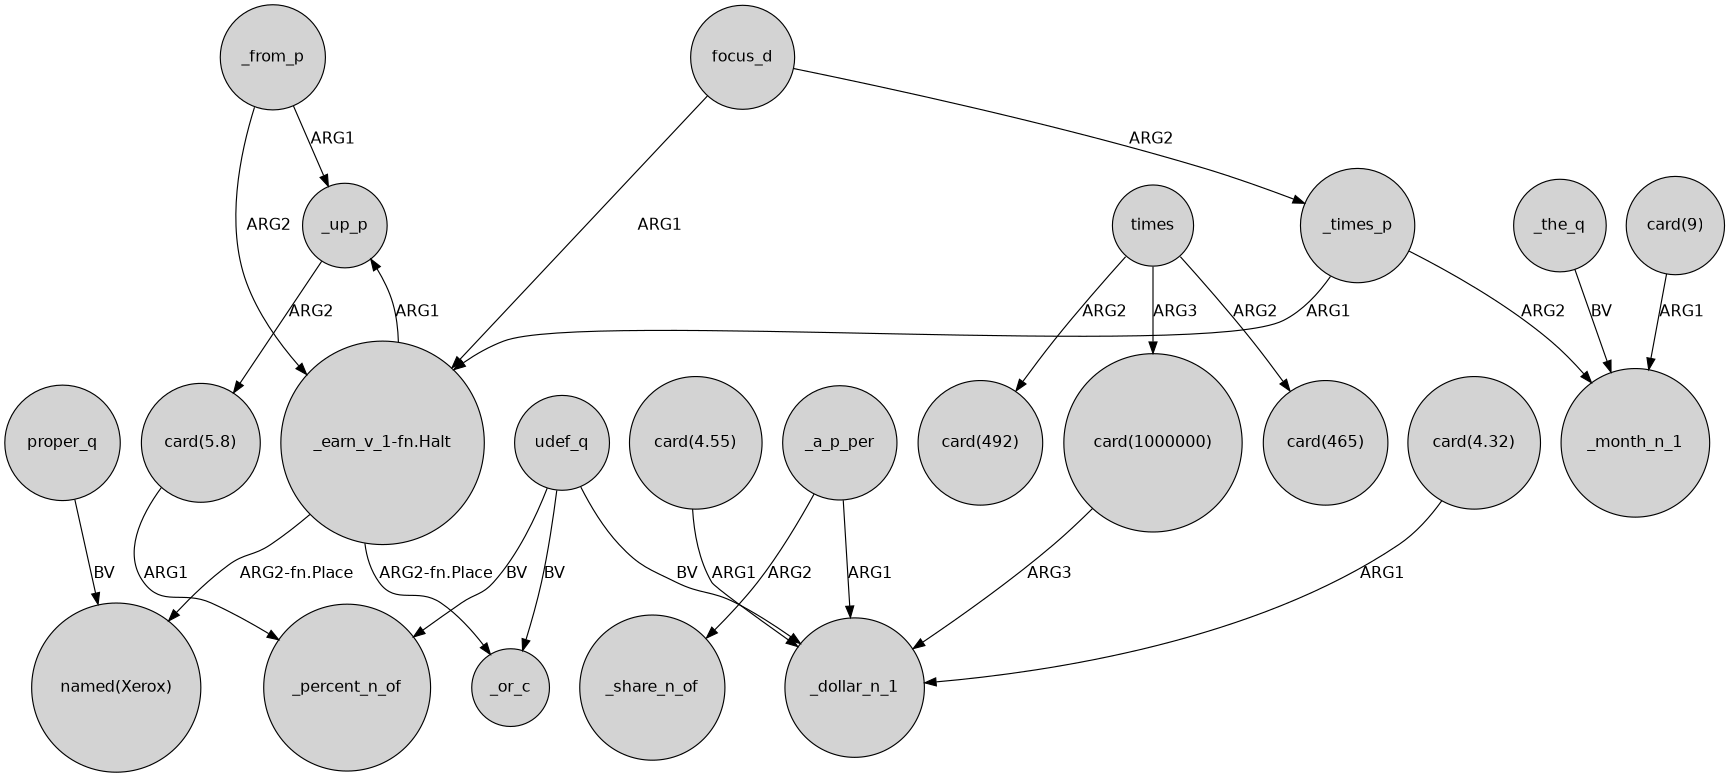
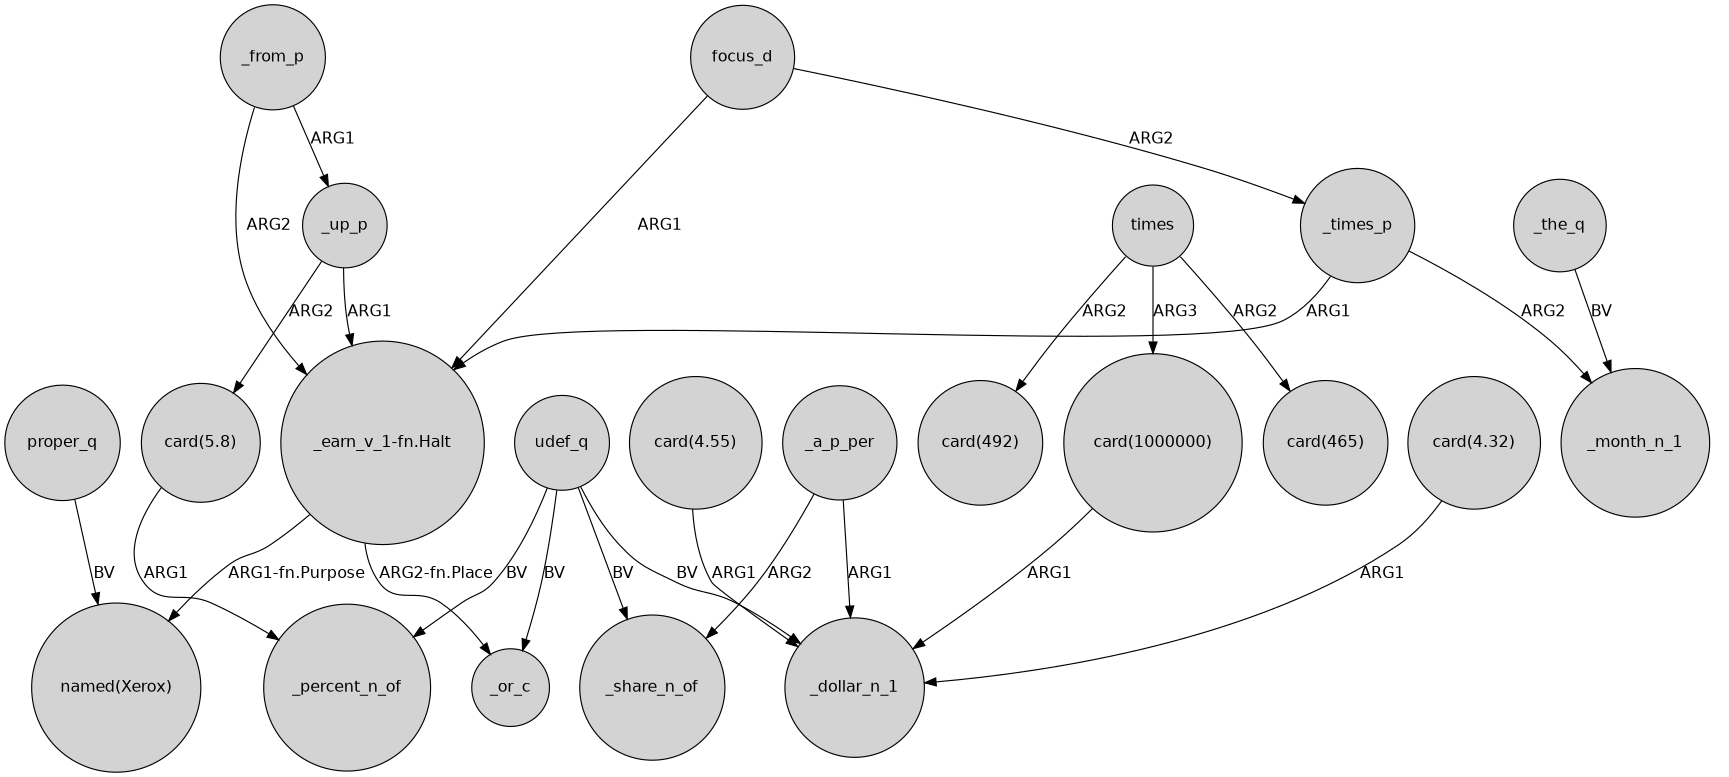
node "card(9)": removed
edge "_earn_v_1-fn.Halt" -> "_up_p": reversed
edge "udef_q" -> "_share_n_of": added, label "BV"
edge "_earn_v_1-fn.Halt" -> "named(Xerox)": label "ARG2-fn.Place" -> "ARG1-fn.Purpose"
edge "card(1000000)" -> "_dollar_n_1": label "ARG3" -> "ARG1"
